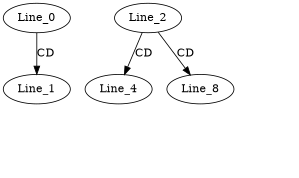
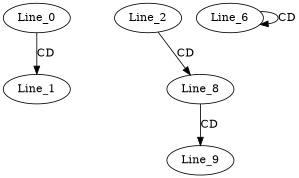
node "Line_6": added
node "Line_4": removed
node "Line_9": added
